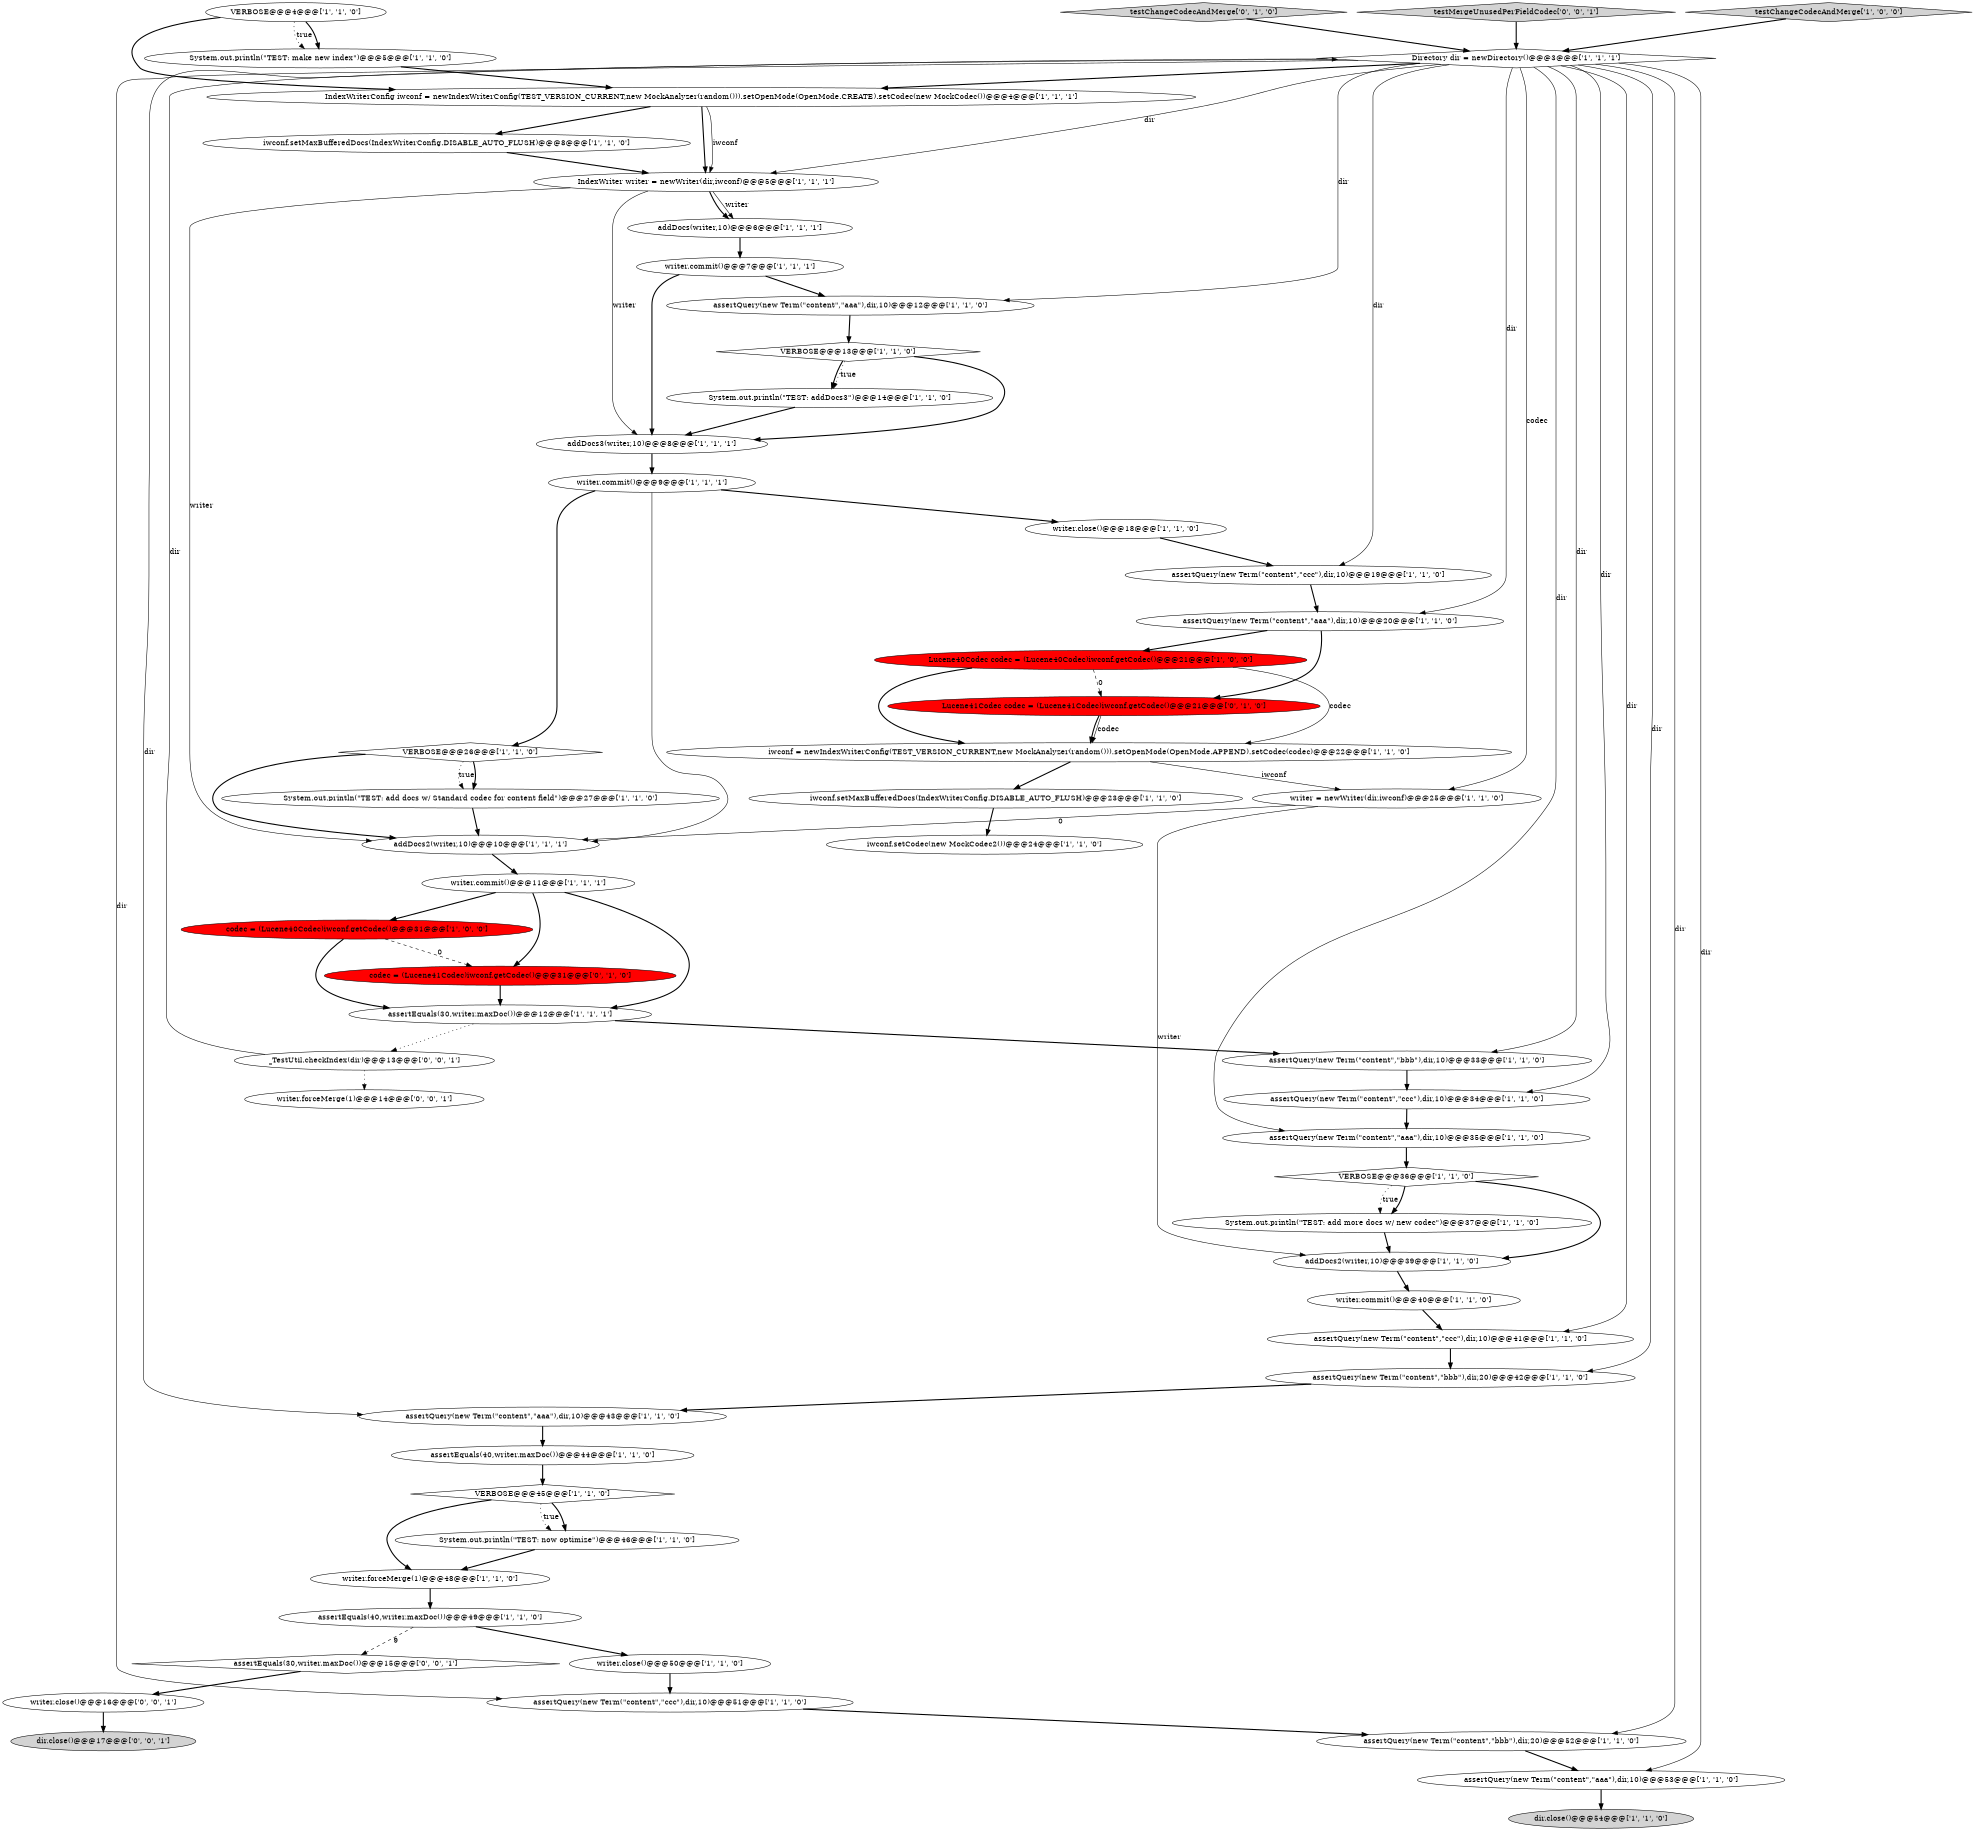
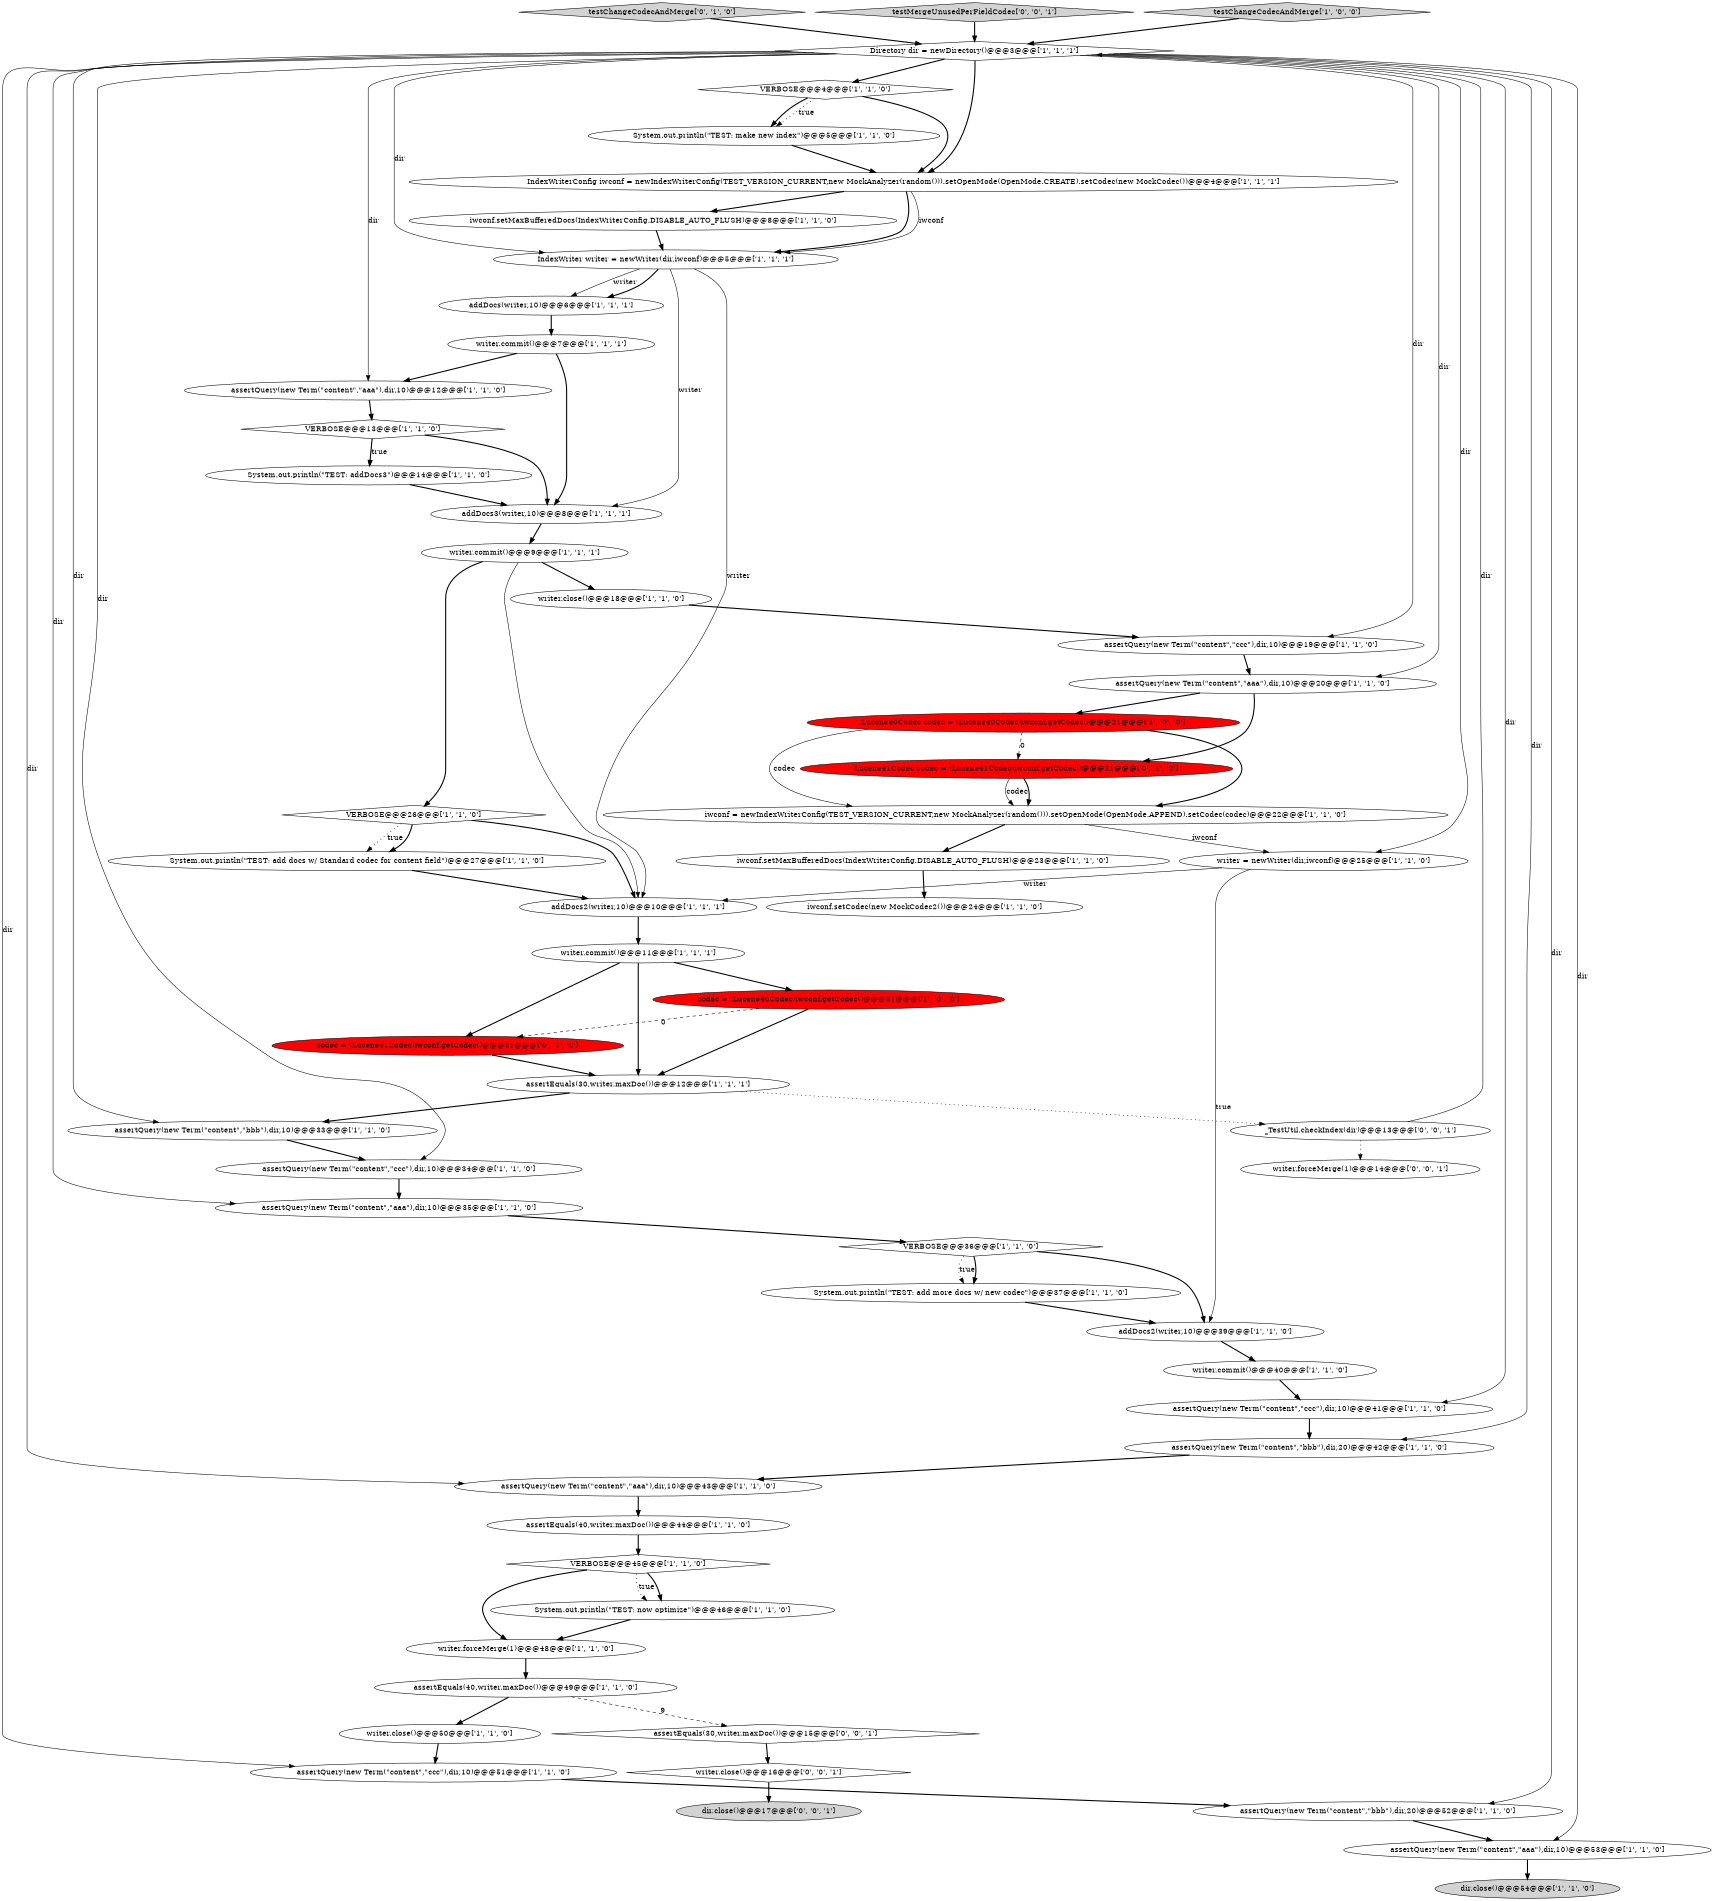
node "VERBOSE@@@4@@@['1', '1', '0']": shape ellipse -> diamond
edge "Directory dir = newDirectory()@@@3@@@['1', '1', '1']" -> "VERBOSE@@@4@@@['1', '1', '0']": added
edge "Directory dir = newDirectory()@@@3@@@['1', '1', '1']" -> "writer = newWriter(dir,iwconf)@@@25@@@['1', '1', '0']": label "codec" -> "dir"
edge "writer = newWriter(dir,iwconf)@@@25@@@['1', '1', '0']" -> "addDocs2(writer,10)@@@10@@@['1', '1', '1']": label "0" -> "writer"
edge "writer = newWriter(dir,iwconf)@@@25@@@['1', '1', '0']" -> "addDocs2(writer,10)@@@39@@@['1', '1', '0']": label "writer" -> "true"
node "writer.close()@@@16@@@['0', '0', '1']": shape ellipse -> diamond
